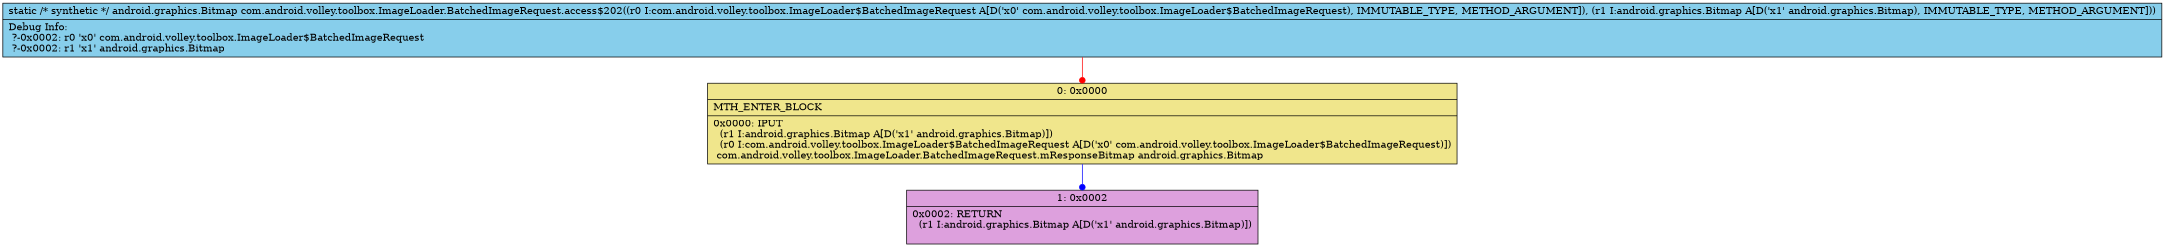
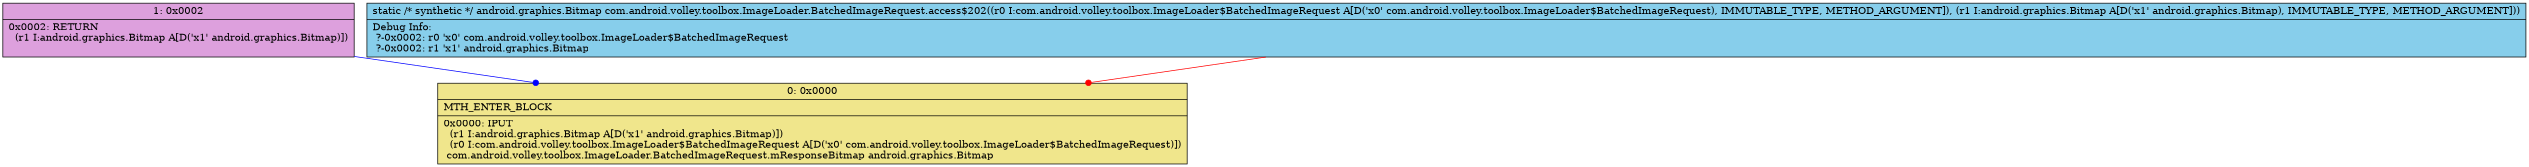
edge "0: 0x0000" -> "1: 0x0002": reversed
